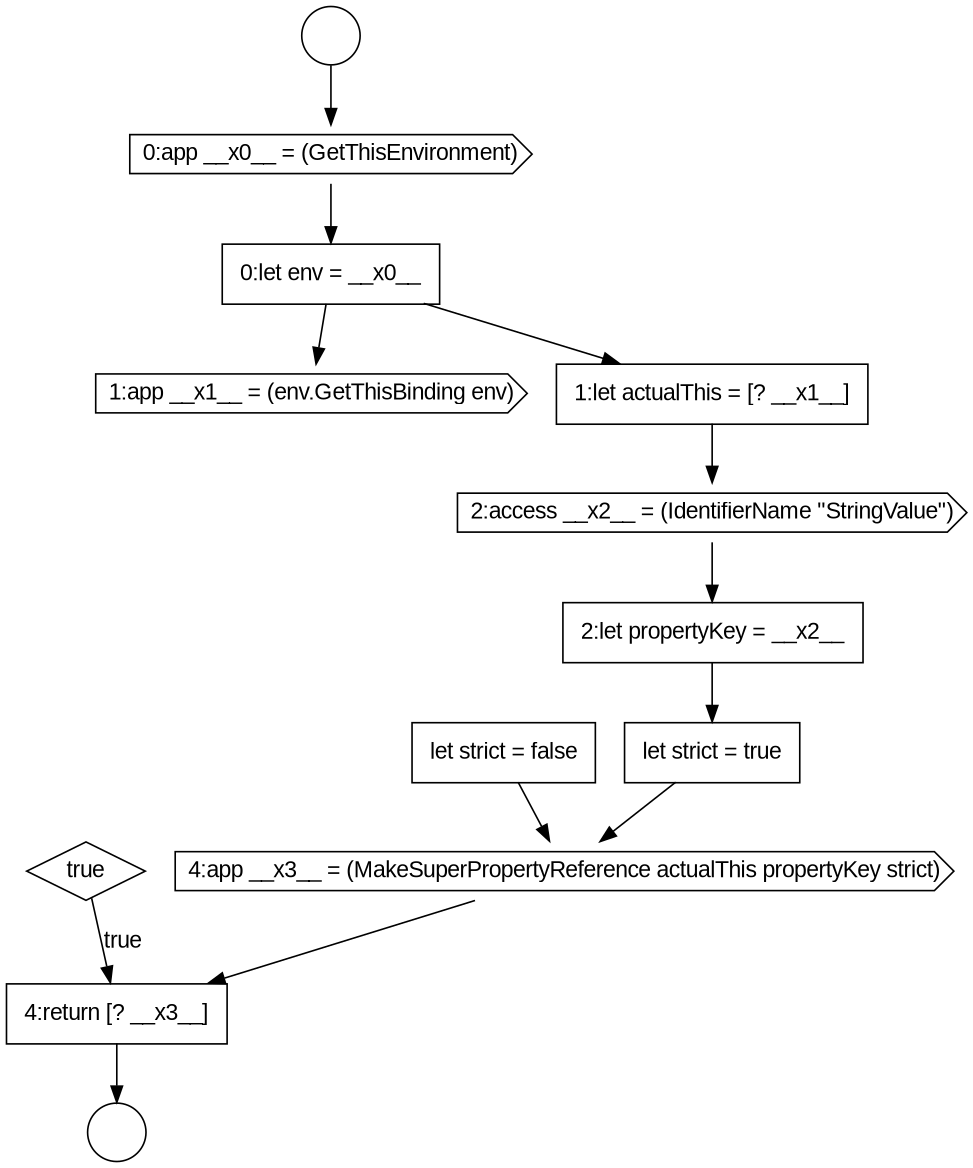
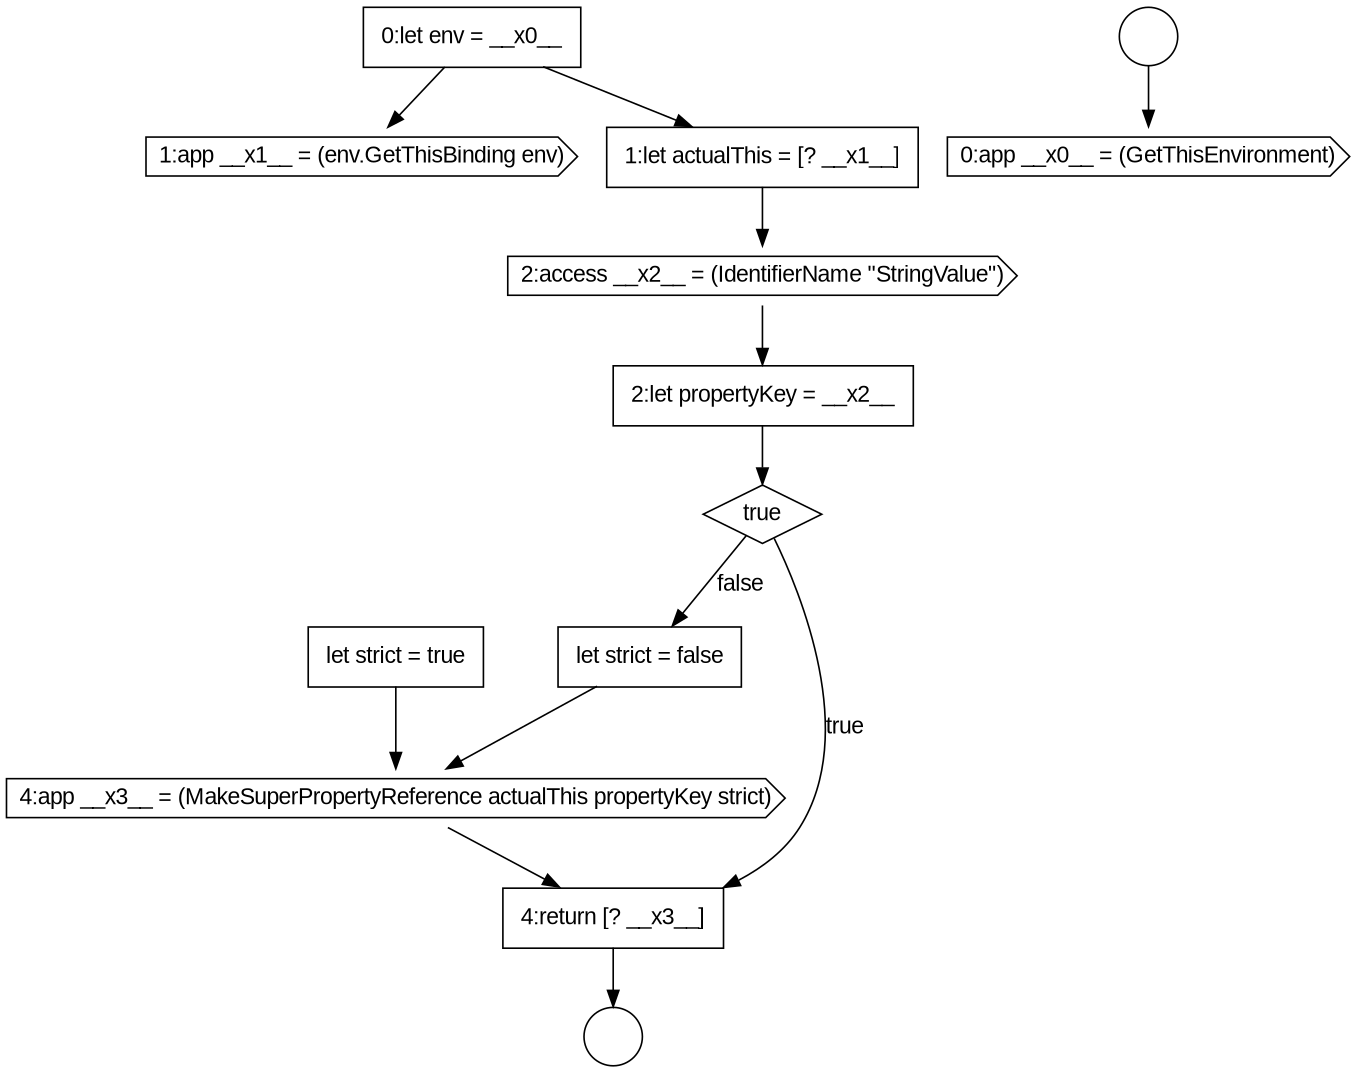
edge "0:app __x0__ = (GetThisEnvironment)" -> "0:let env = __x0__": removed
edge "true" -> "let strict = false": added, label "false"
edge "2:let propertyKey = __x2__" -> "let strict = true": now "2:let propertyKey = __x2__" -> "true"
